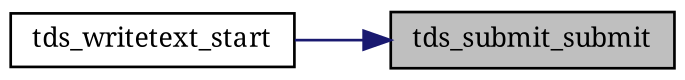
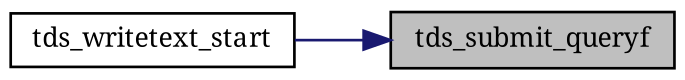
node "tds_submit_submit": label "tds_submit_submit" -> "tds_submit_queryf"
